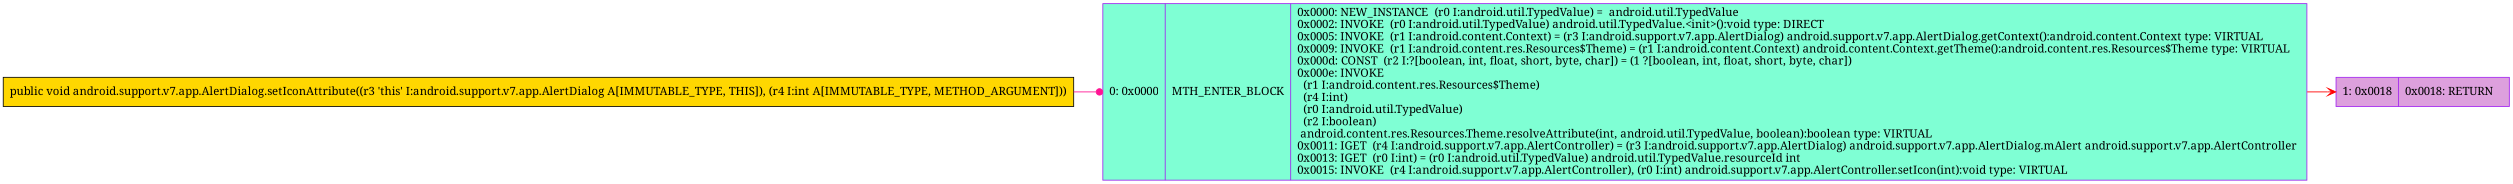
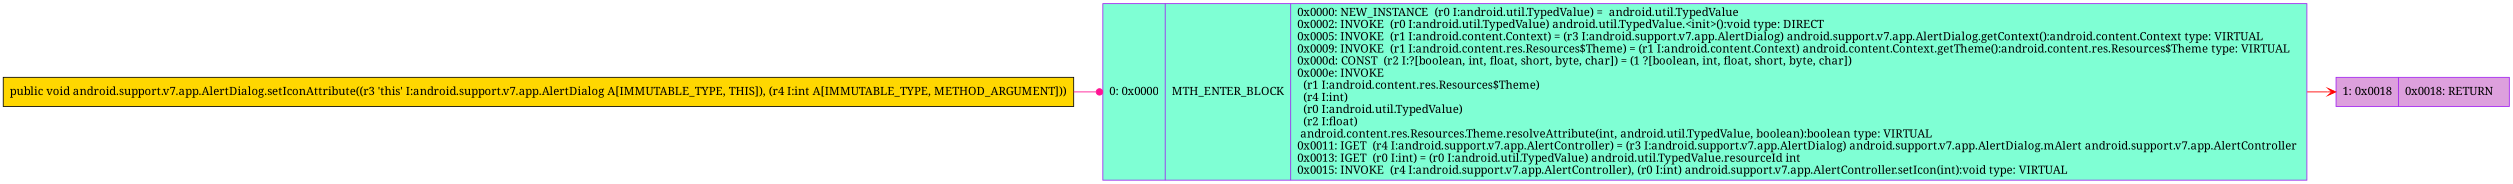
node "0: 0x0000": text "(r2 I:boolean)" -> "(r2 I:float)"
